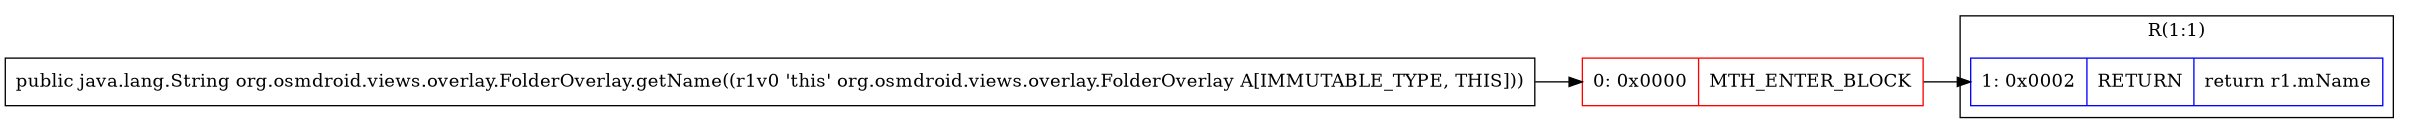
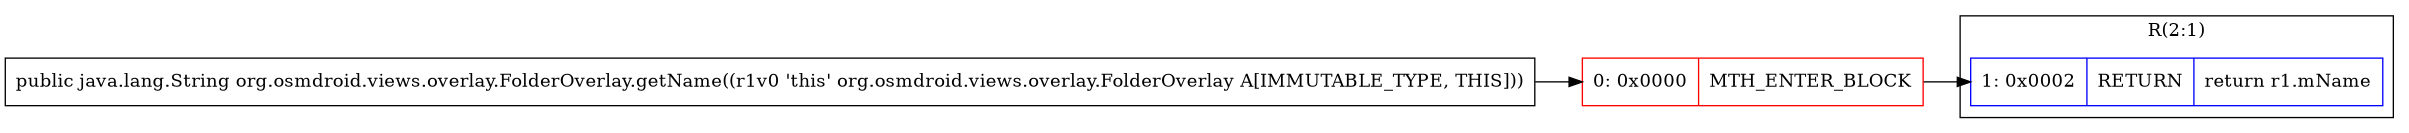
cluster "R(1:1)": label "R(1:1)" -> "R(2:1)"
